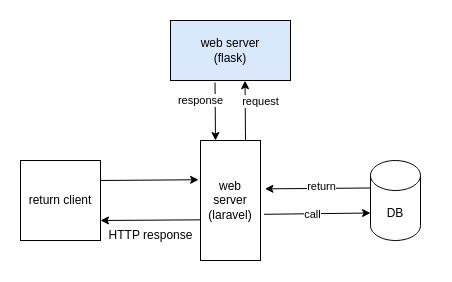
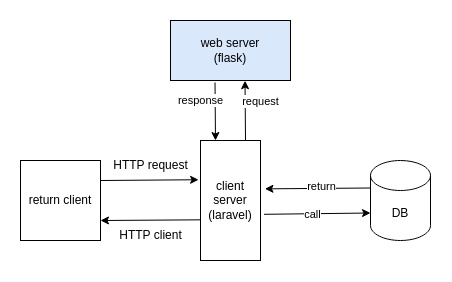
node "HTTP request": added
node "web server (laravel)": label "web server (laravel)" -> "client server (laravel)"
node "DB": size 50x80 -> 60x80
node "HTTP response": label "HTTP response" -> "HTTP client"
